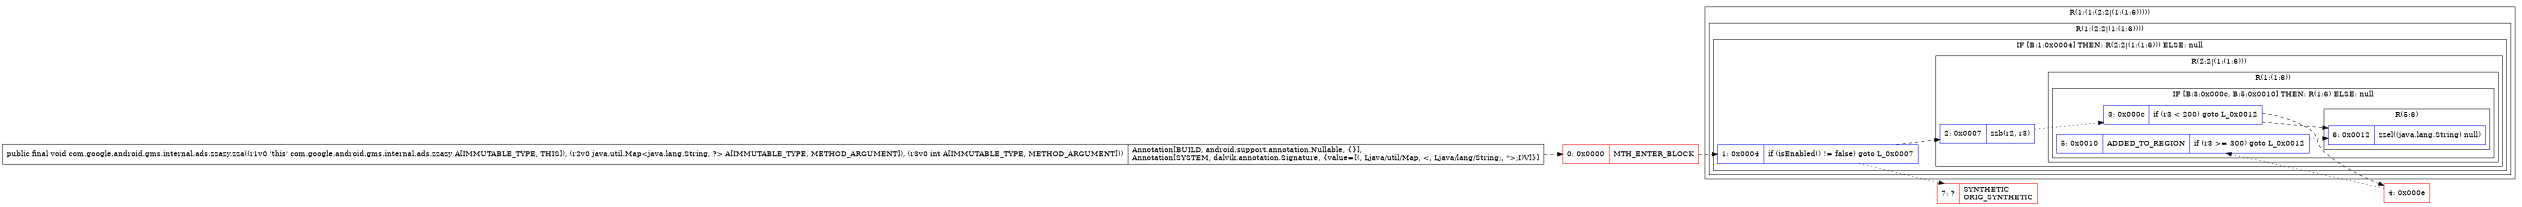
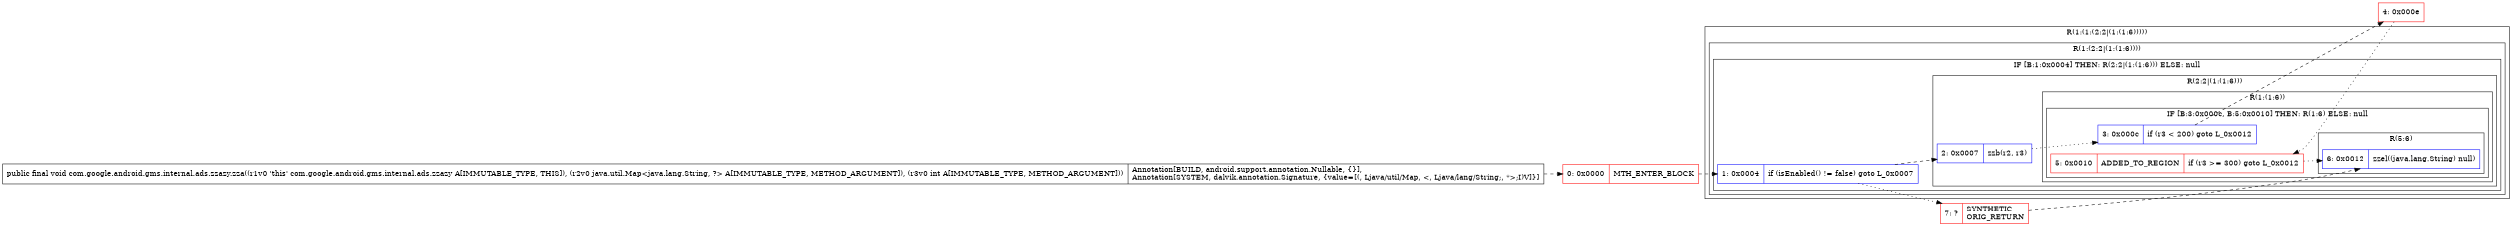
edge "3: 0x000c" -> "6: 0x0012": now "7: ?" -> "6: 0x0012"
node "5: 0x0010": color blue -> red
node "7: ?": text "ORIG_SYNTHETIC" -> "ORIG_RETURN"
